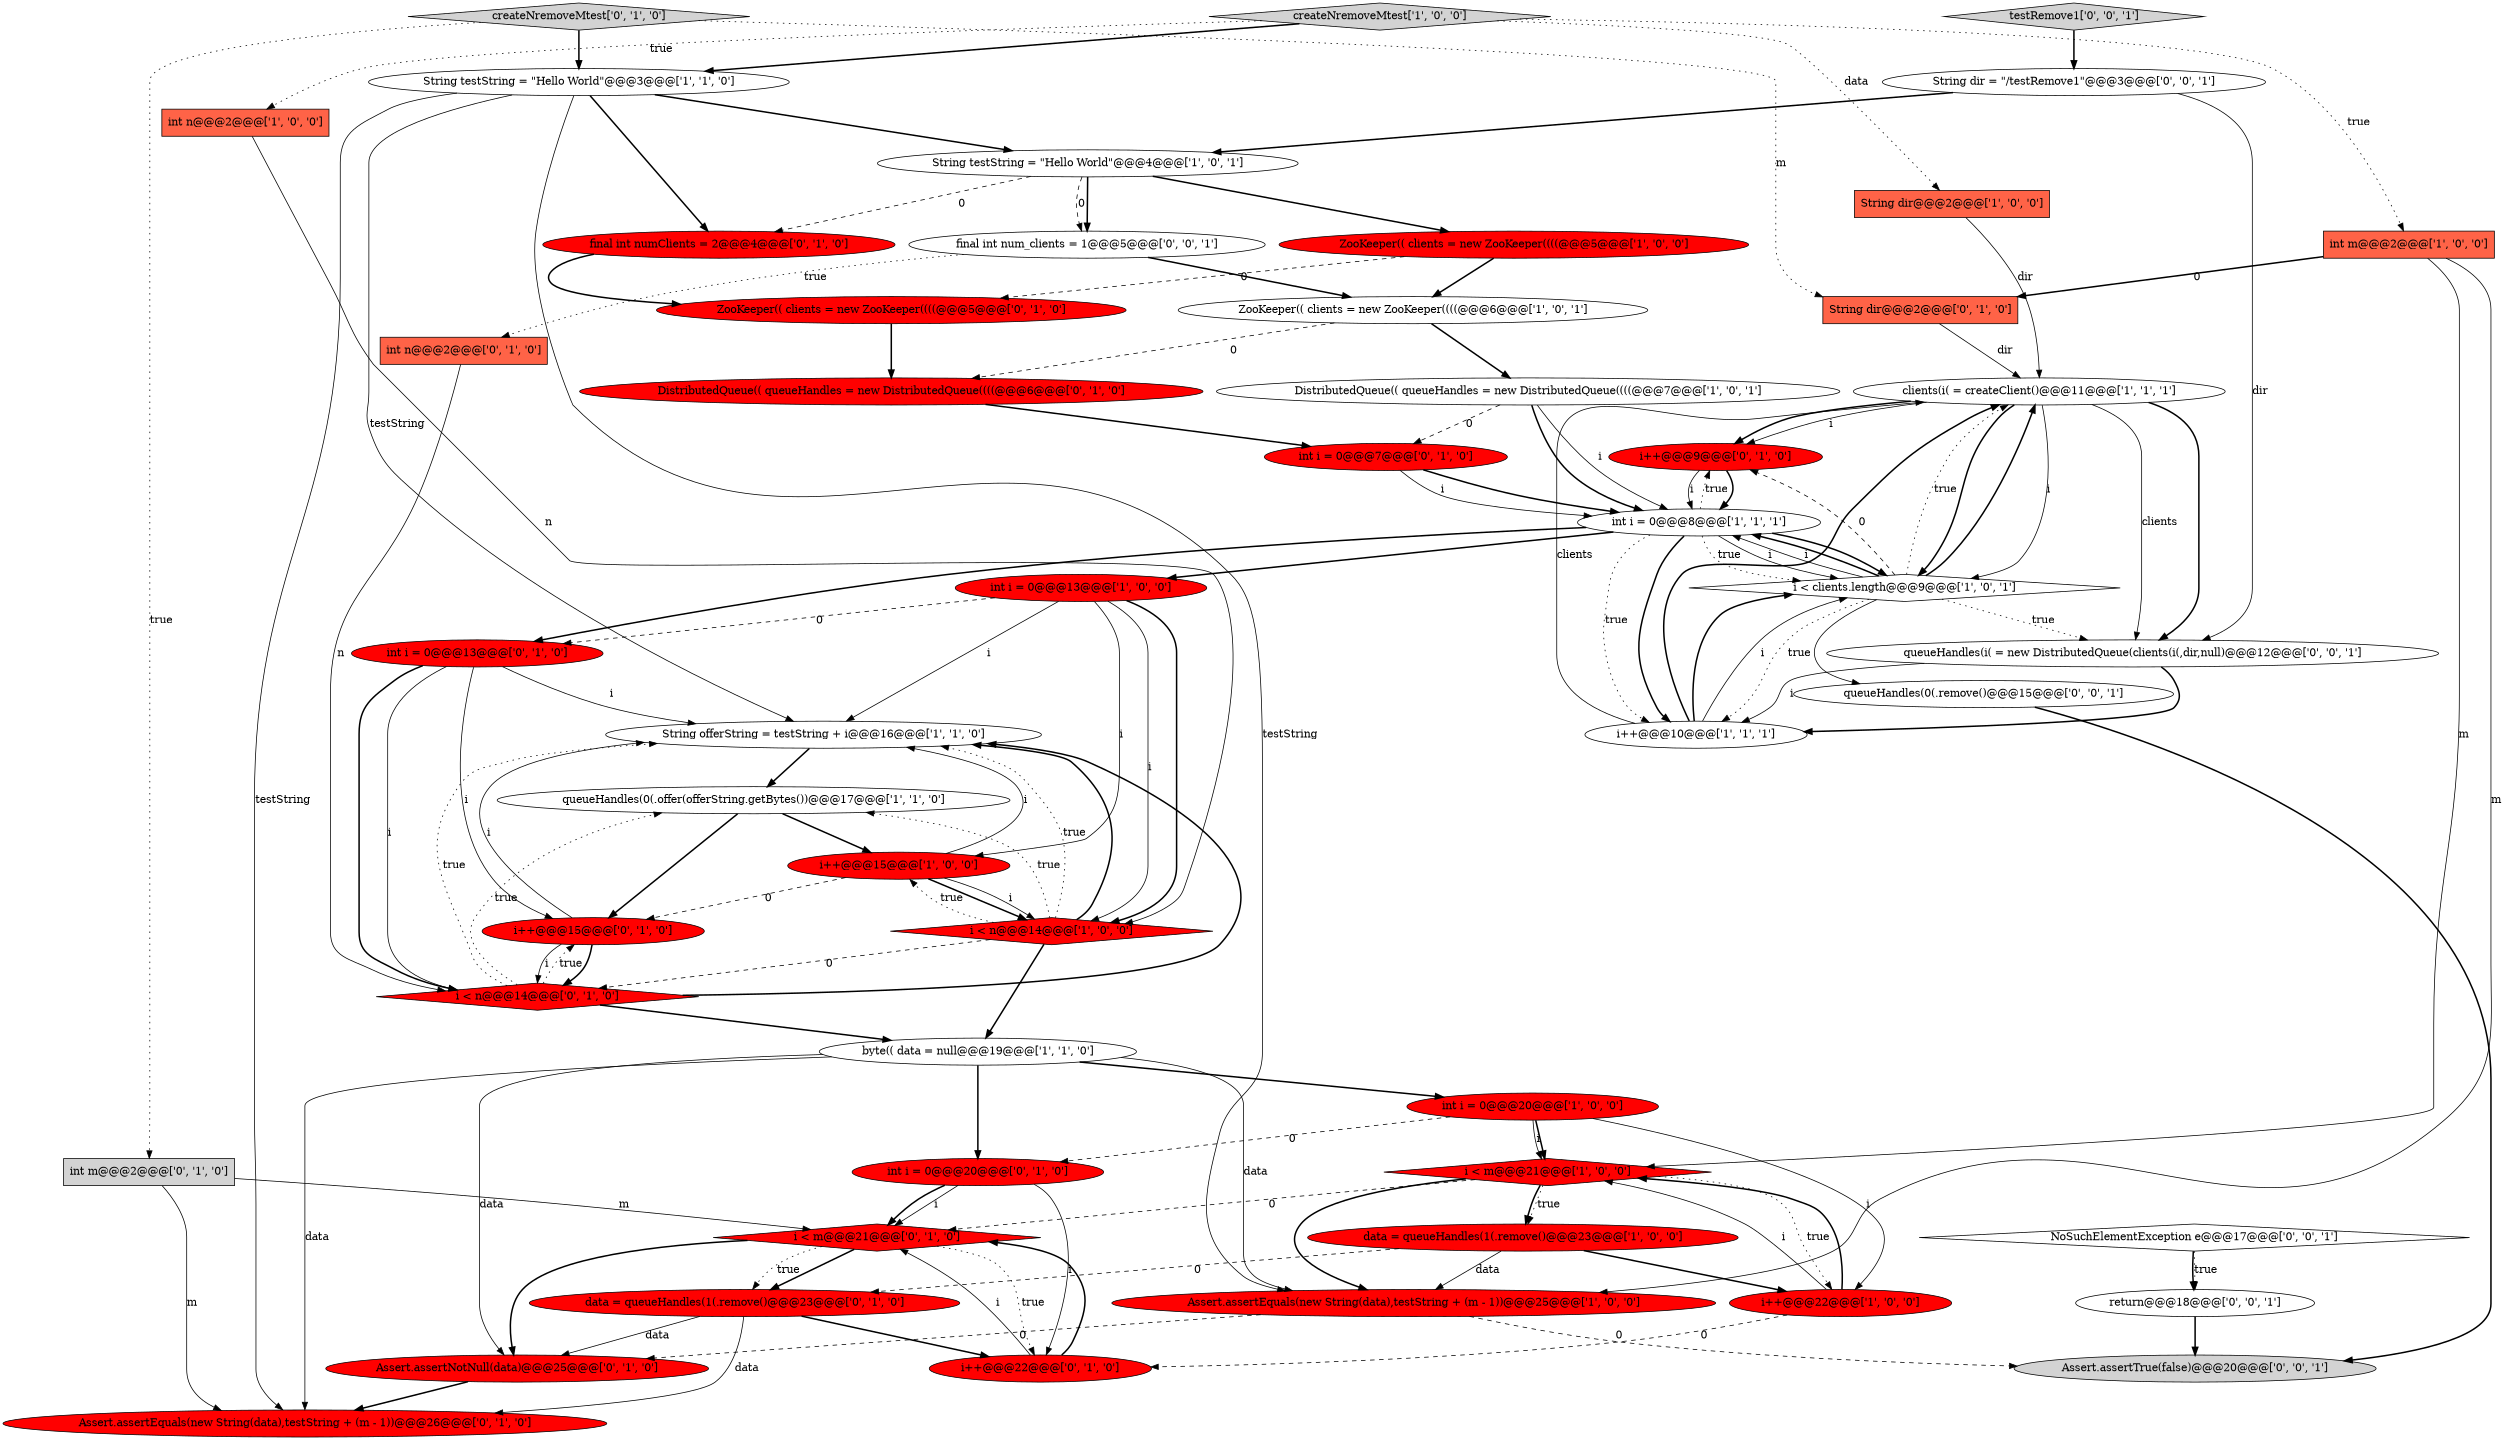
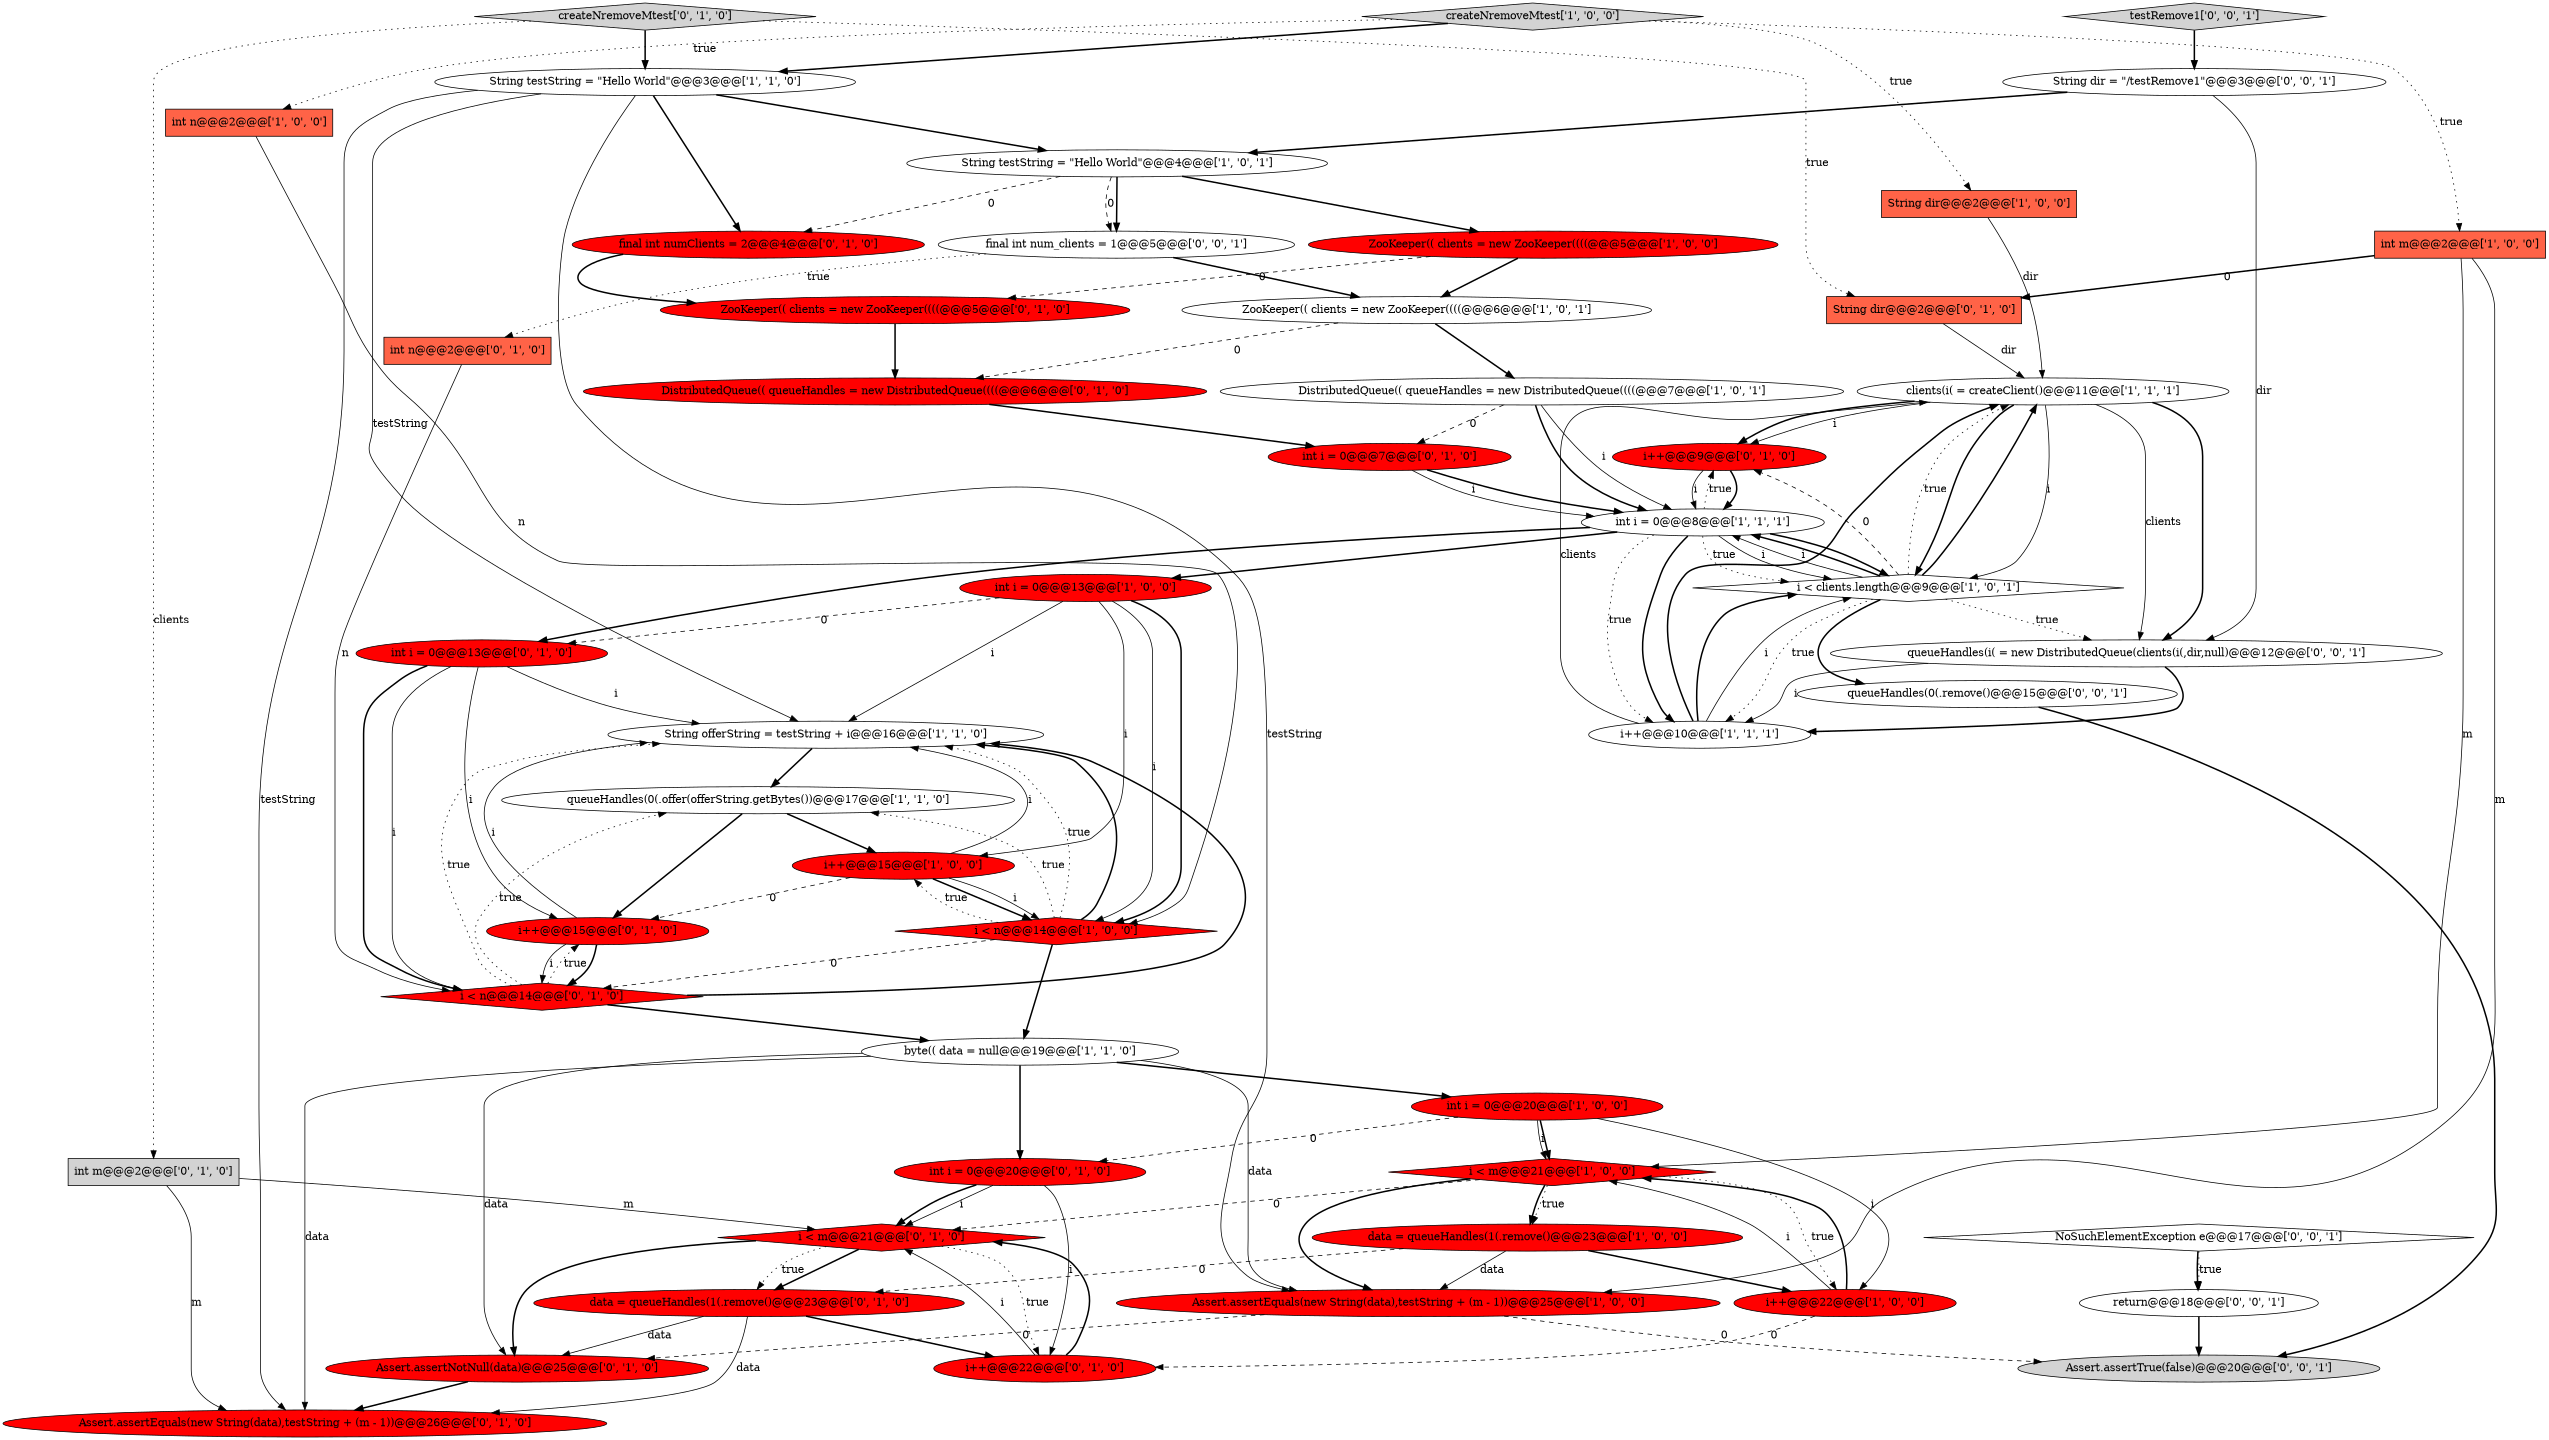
edge "createNremoveMtest['1', '0', '0']" -> "String dir@@@2@@@['1', '0', '0']": label "data" -> "true"
edge "createNremoveMtest['0', '1', '0']" -> "String dir@@@2@@@['0', '1', '0']": label "m" -> "true"
edge "createNremoveMtest['0', '1', '0']" -> "int m@@@2@@@['0', '1', '0']": label "true" -> "clients"
edge "i < clients.length@@@9@@@['1', '0', '1']" -> "queueHandles(0(.remove()@@@15@@@['0', '0', '1']": style solid -> bold
